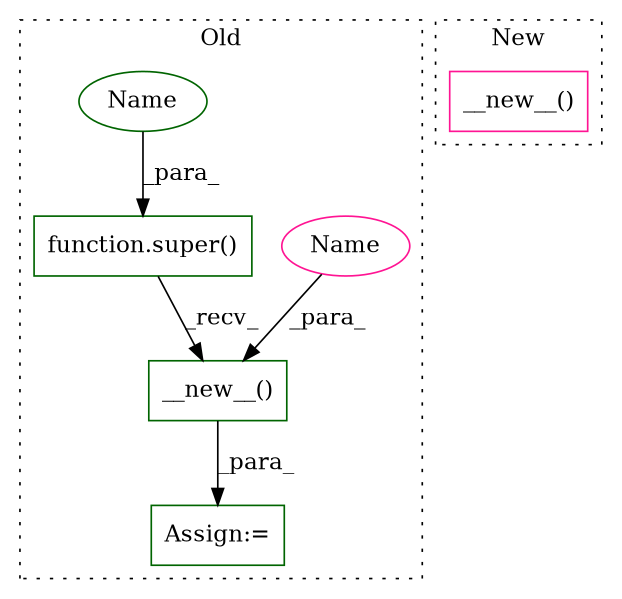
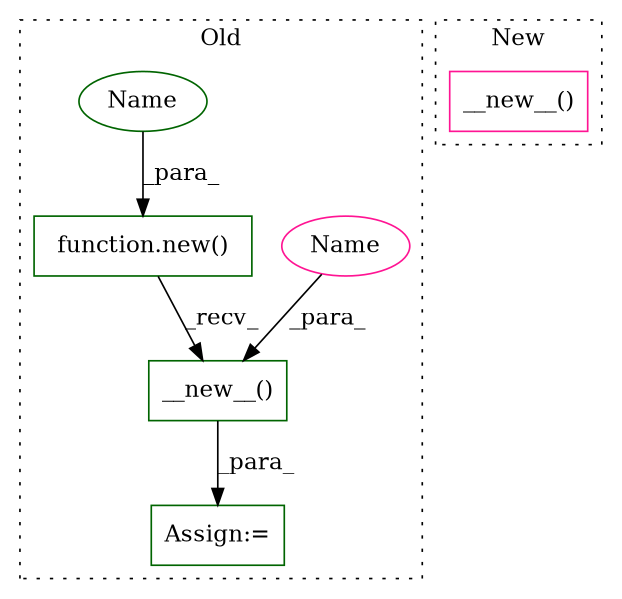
node "function.super()": label "function.super()" -> "function.new()"
